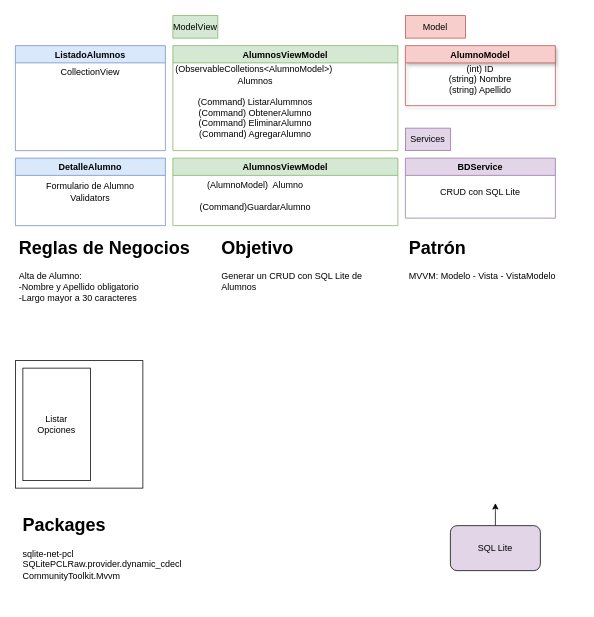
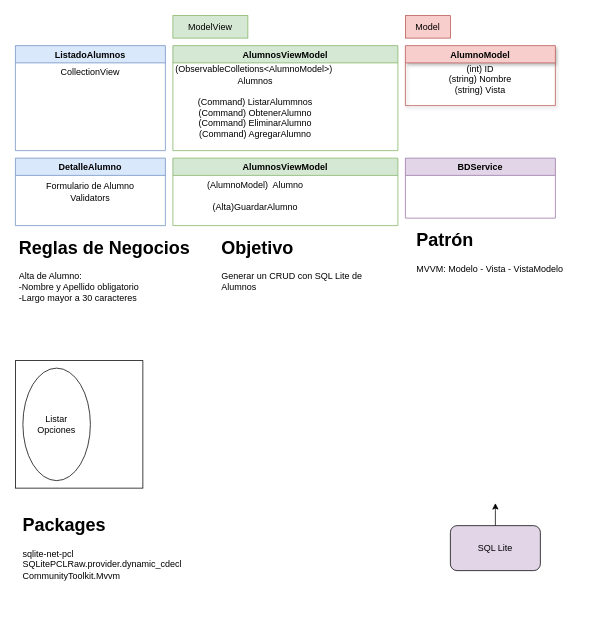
node "ModelView": size 45x23 -> 75x23
node "Model": size 60x23 -> 45x23
node "(int) ID (string) Nombre (string) Apellido": label "(int) ID (string) Nombre (string) Apellido" -> "(int) ID (string) Nombre (string) Vista"
node "Services": removed
node "CRUD con SQL Lite": removed
node "(AlumnoModel) Alumno (Command)GuardarAlumno": label "(AlumnoModel) Alumno (Command)GuardarAlumno" -> "(AlumnoModel) Alumno (Alta)GuardarAlumno"
node "Patrón MVVM: Modelo - Vista - VistaModelo": moved (492, 278) -> (499, 270)
node "Listar Opciones": shape rectangle -> ellipse
